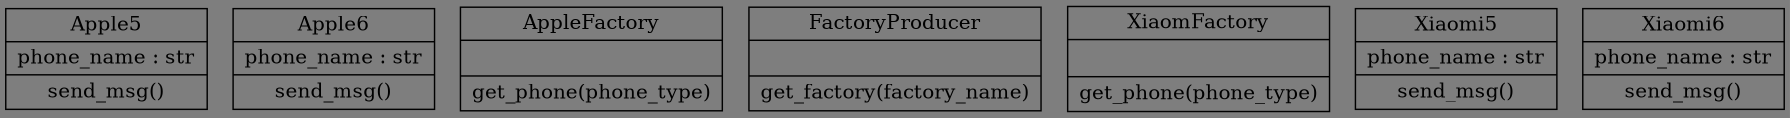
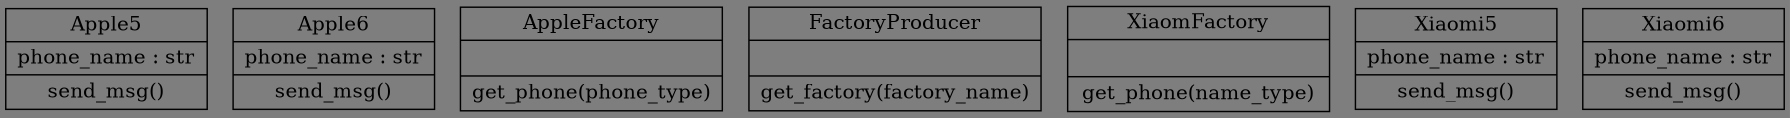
node "XiaomFactory": text "get_phone(phone_type)" -> "get_phone(name_type)"
